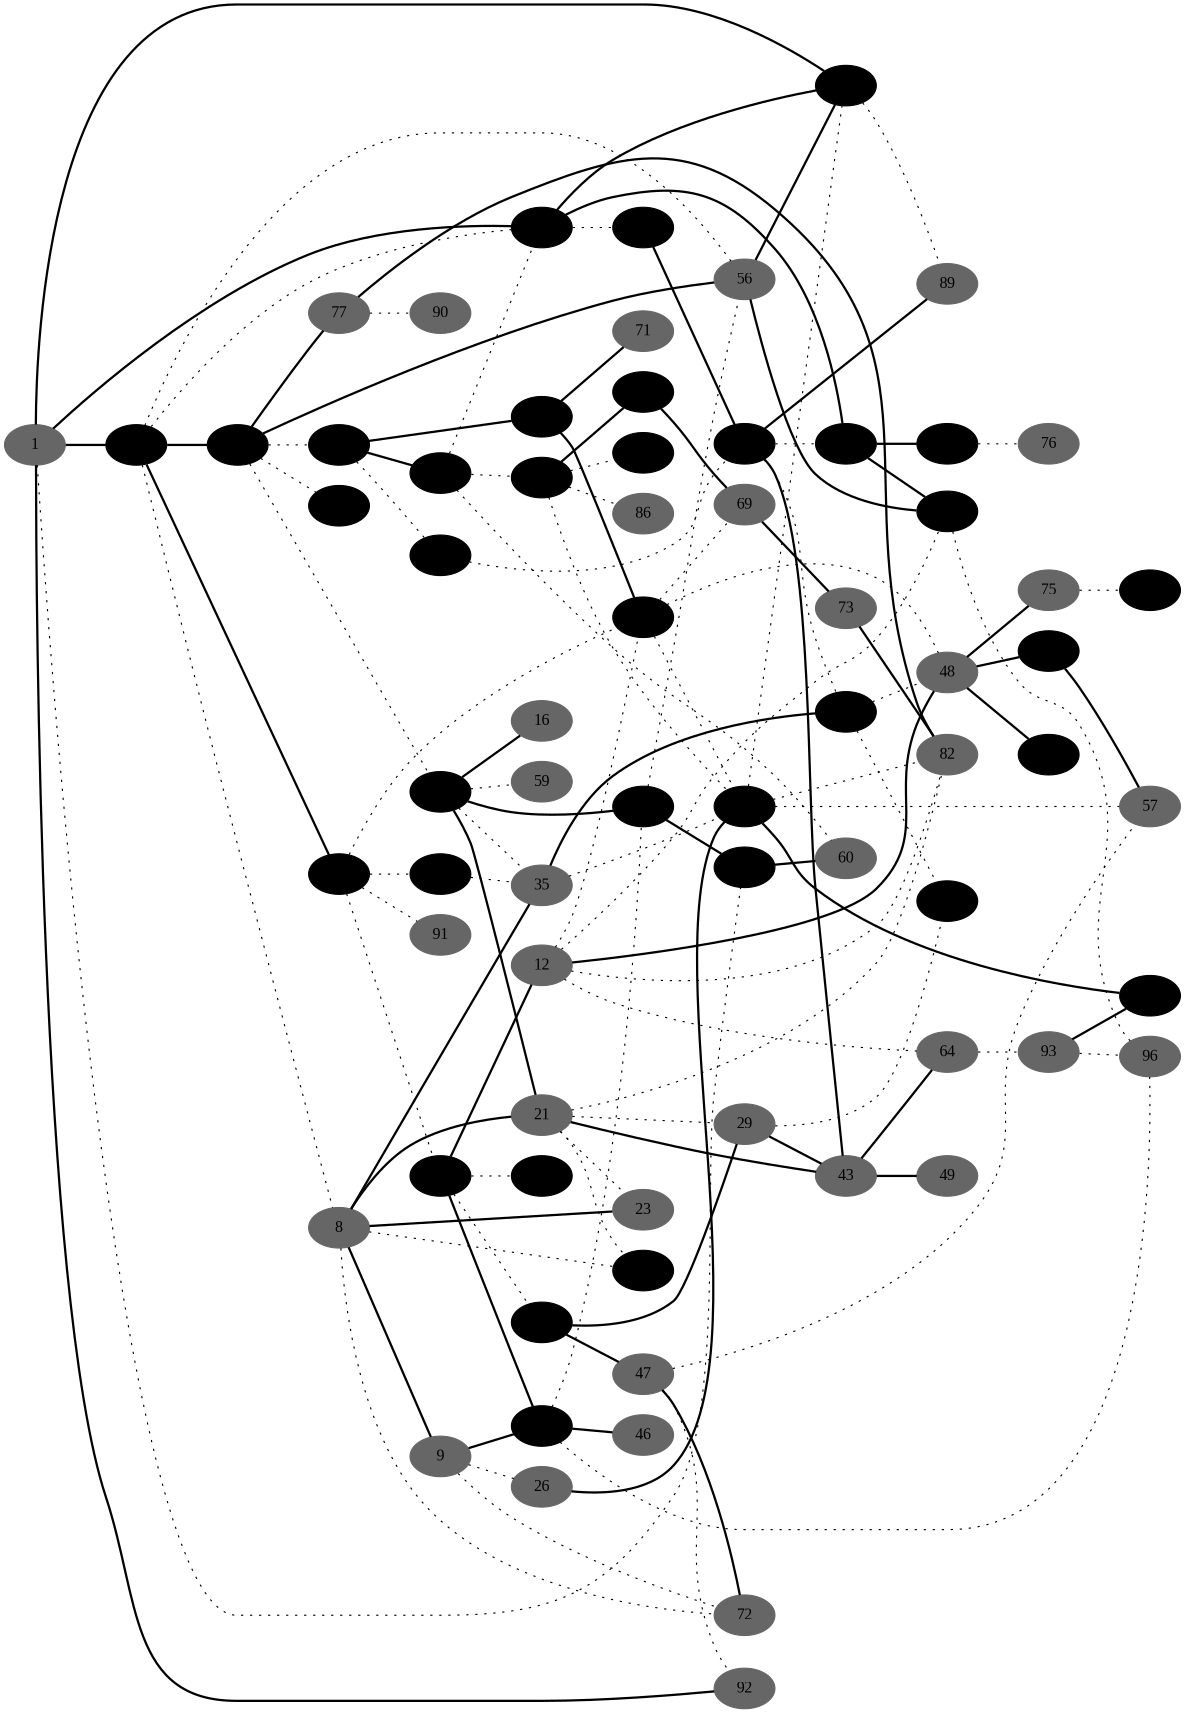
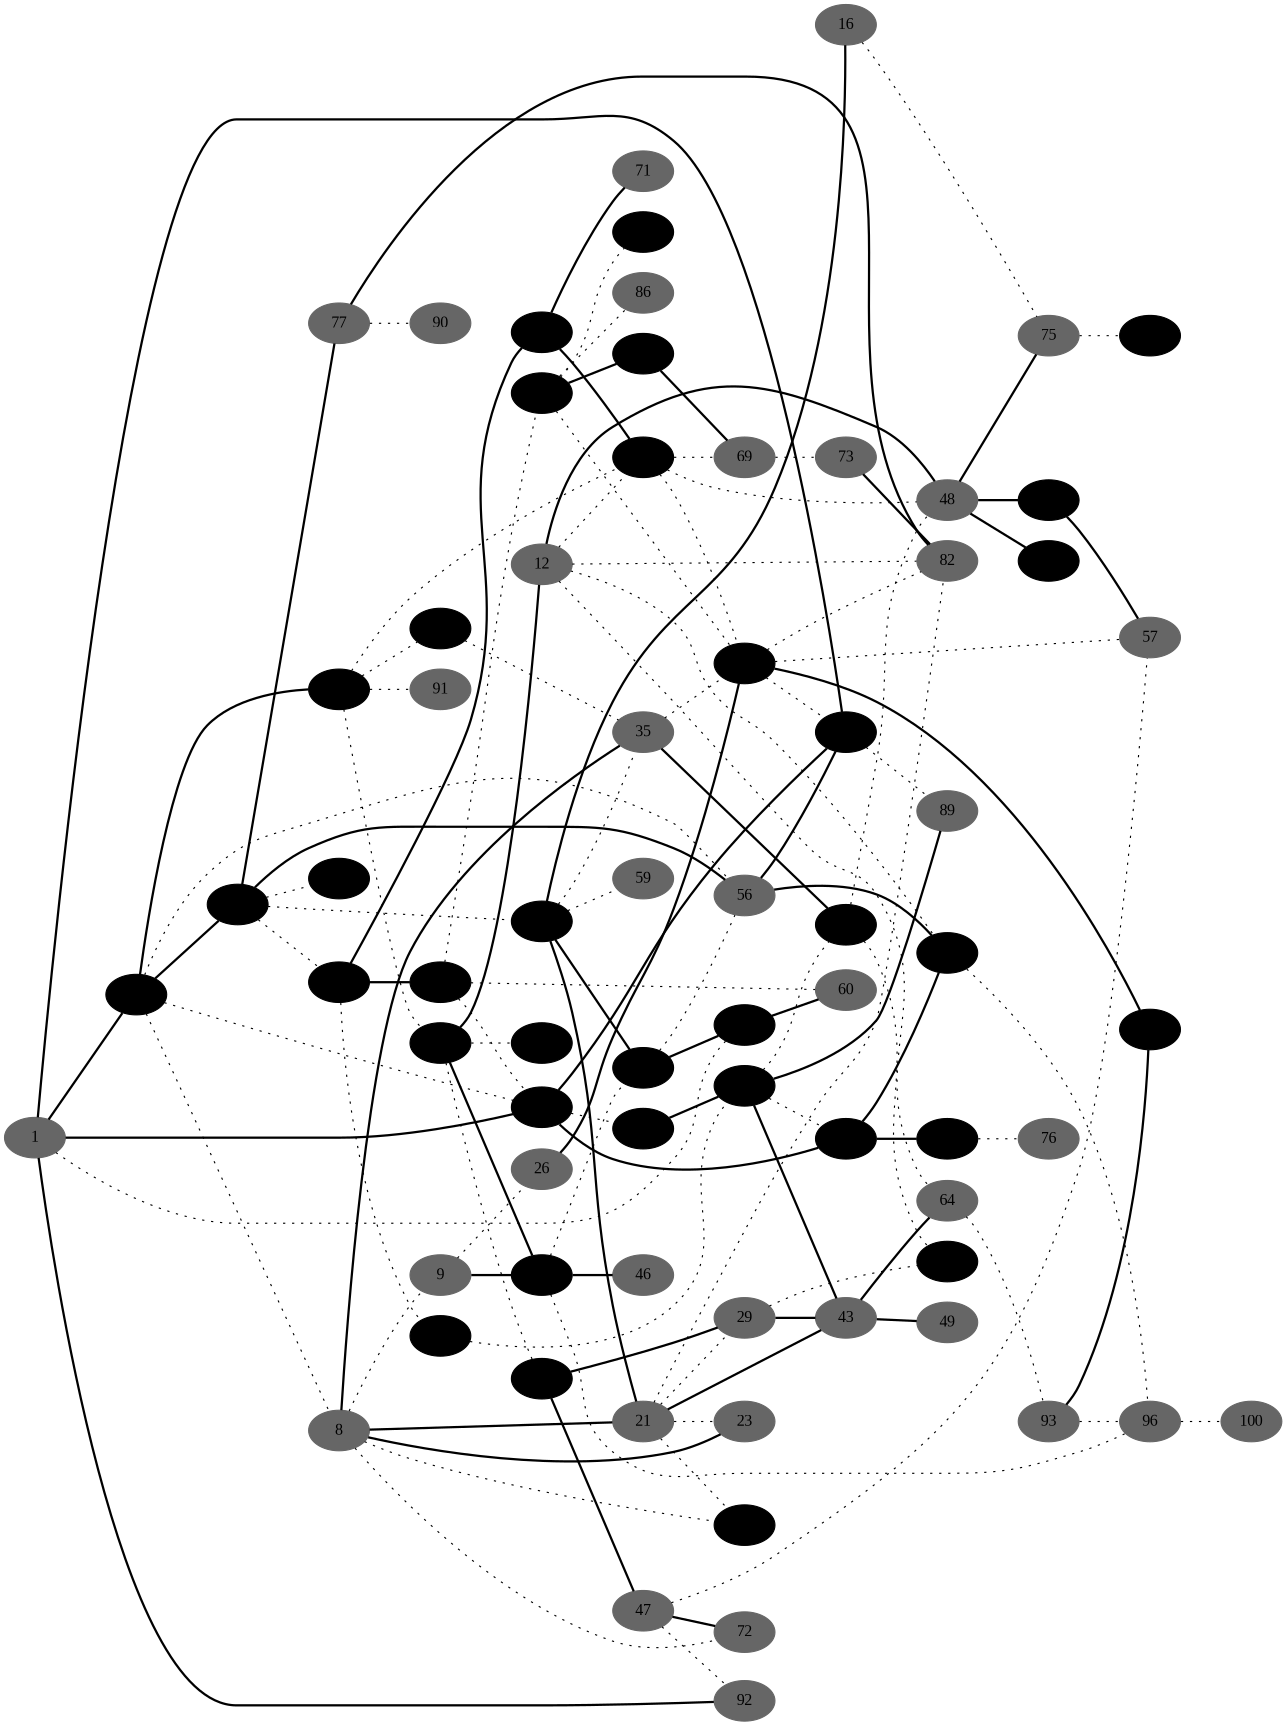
edge "16" -- "75": added
edge "69" -- "73": style bold -> dotted
edge "8" -- "9": style bold -> dotted
node "100": added
edge "9" -- "72": removed
